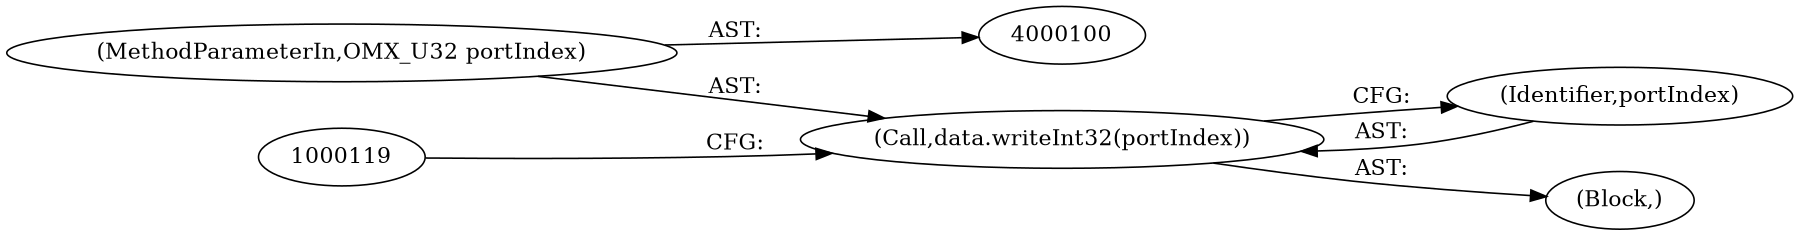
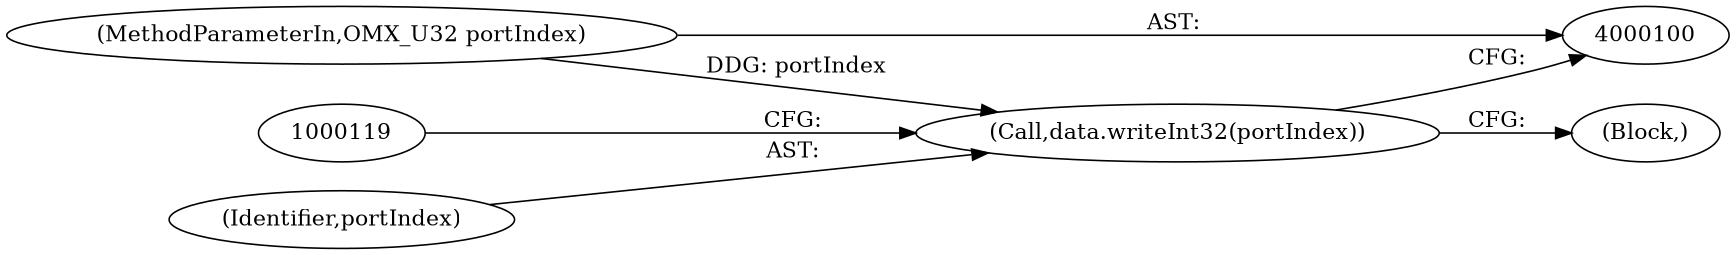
edge "(MethodParameterIn,OMX_U32 portIndex)" -> "(Call,data.writeInt32(portIndex))": label "AST: " -> "DDG: portIndex"
edge "(Call,data.writeInt32(portIndex))" -> "(Identifier,portIndex)": now "(Call,data.writeInt32(portIndex))" -> "4000100"
edge "(Call,data.writeInt32(portIndex))" -> "(Block,)": label "AST: " -> "CFG: "
